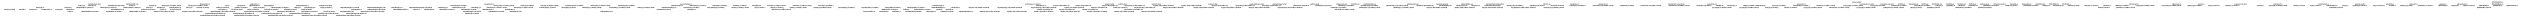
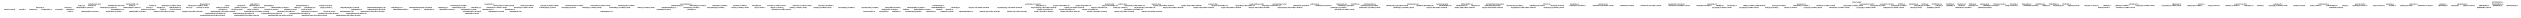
node "net.bytebuddy:byte-buddy-agent:jar:1.12.16:test": added
